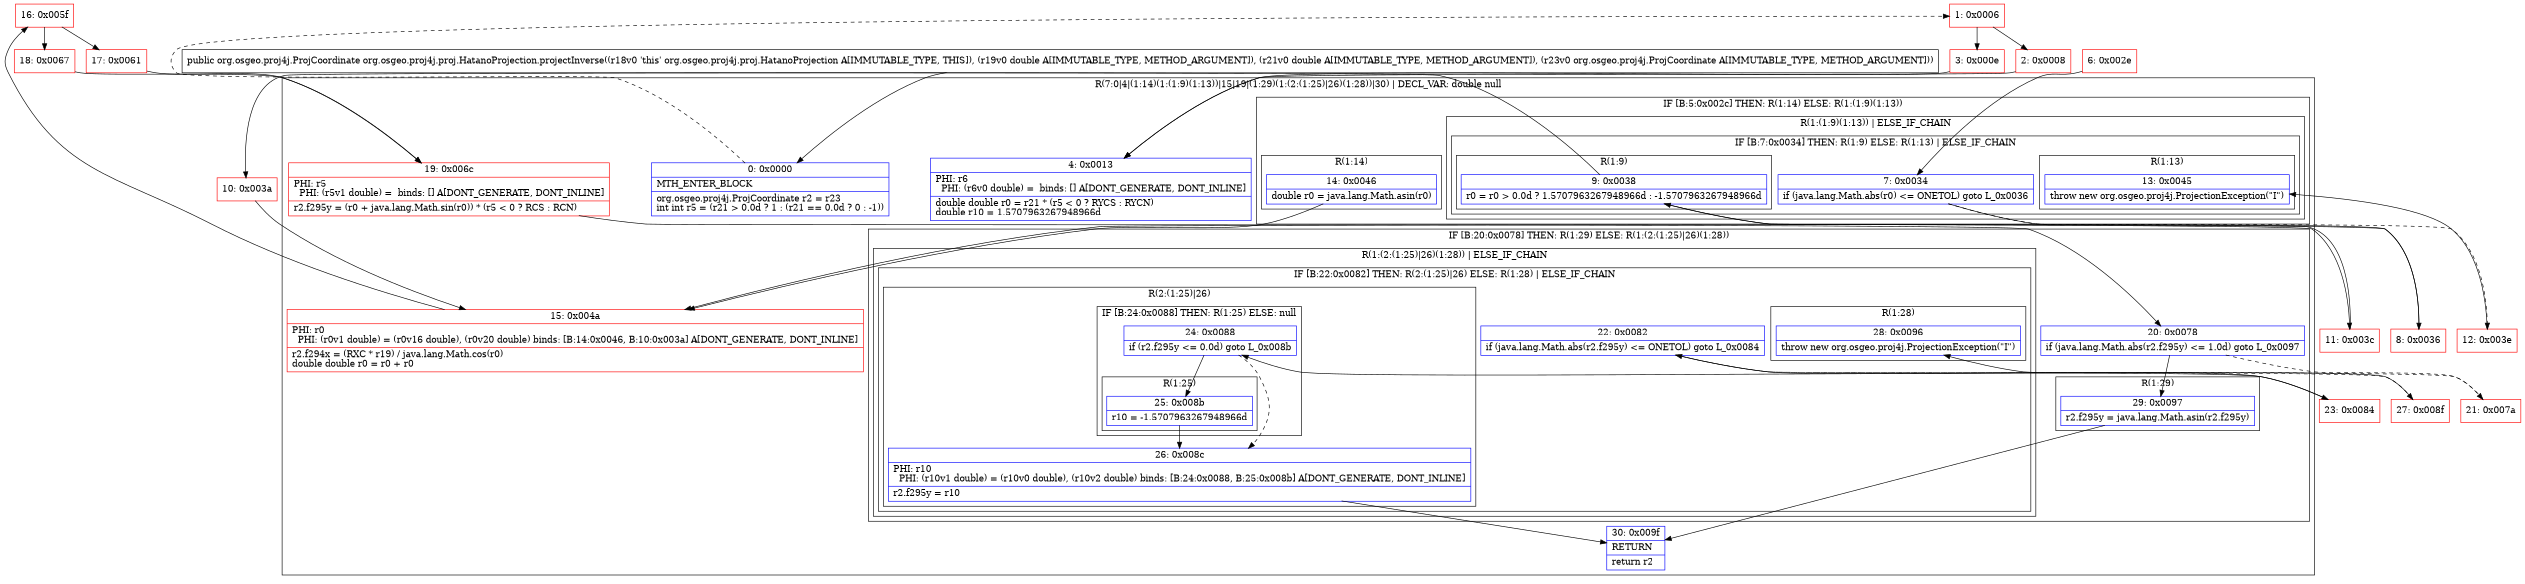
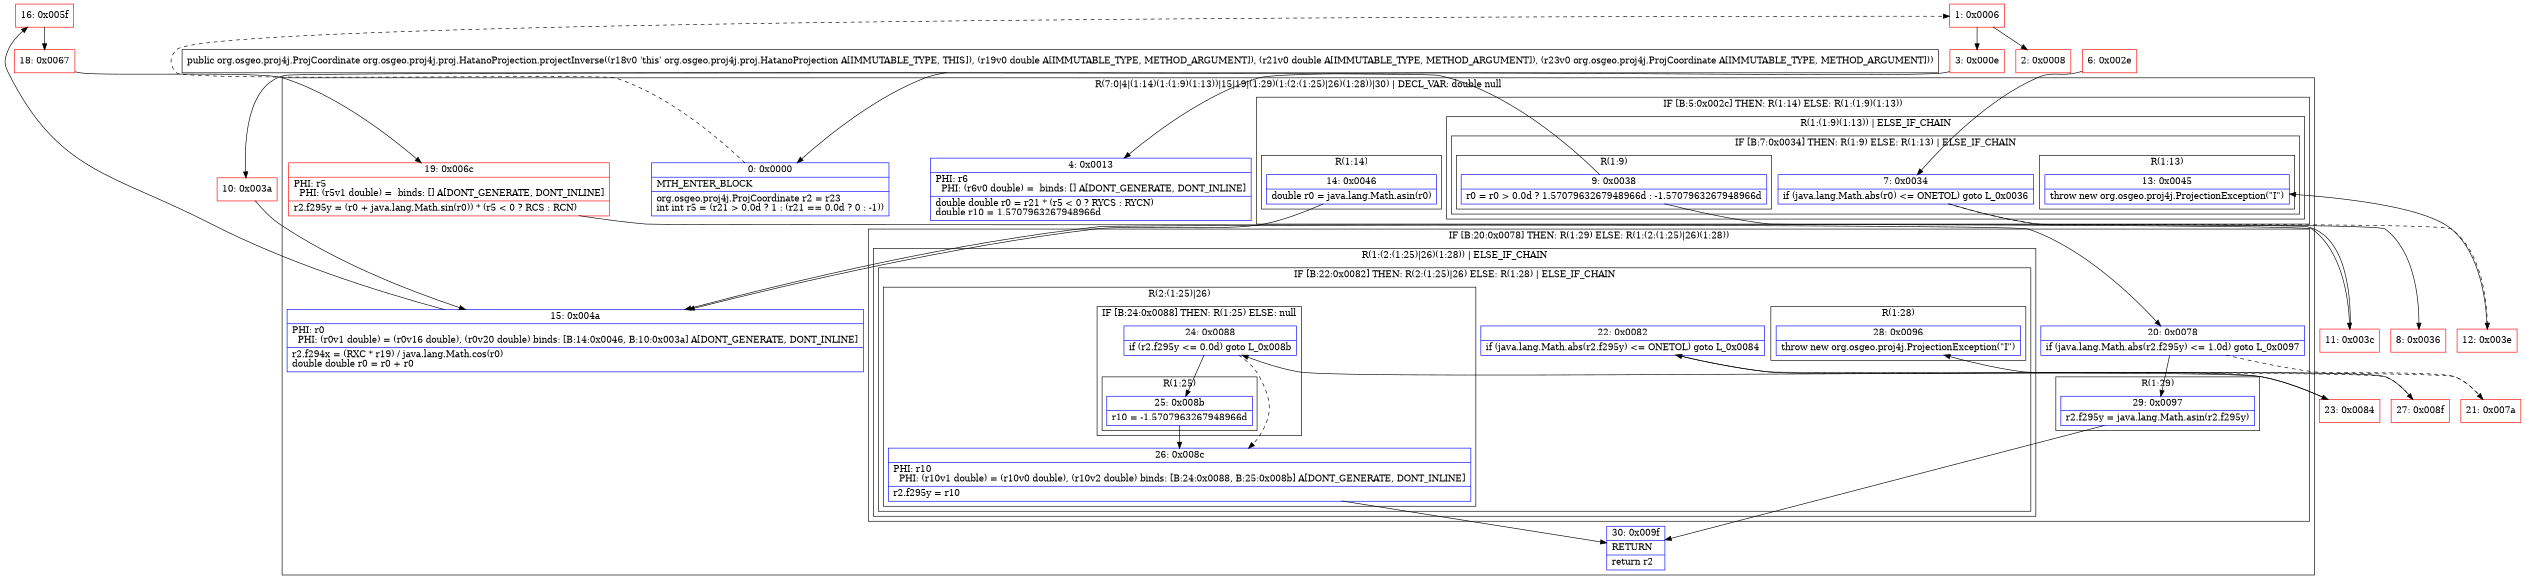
node "17: 0x0061": removed
edge "2: 0x0008" -> "4: 0x0013": removed
edge "8: 0x0036" -> "9: 0x0038": removed
node "15: 0x004a": color red -> blue
